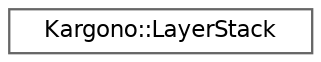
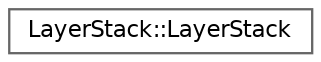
node "Kargono::LayerStack": label "Kargono::LayerStack" -> "LayerStack::LayerStack"
